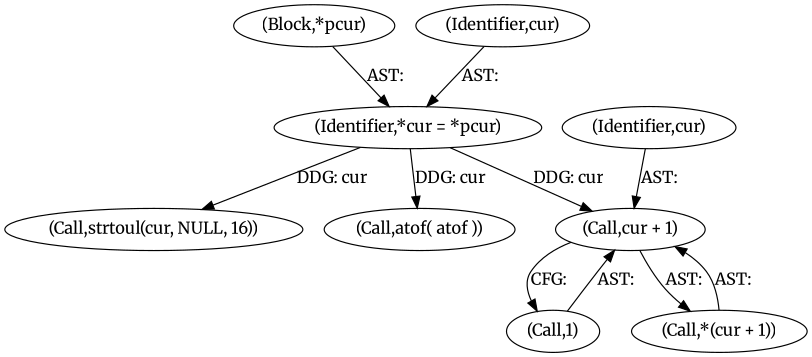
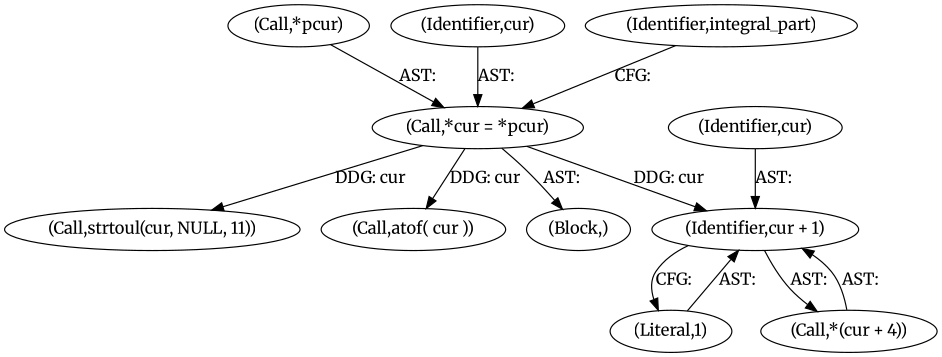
node "(Block,*pcur)": label "(Block,*pcur)" -> "(Call,*pcur)"
node "(Identifier,integral_part)": added
node "(Identifier,*cur = *pcur)": label "(Identifier,*cur = *pcur)" -> "(Call,*cur = *pcur)"
node "(Call,strtoul(cur, NULL, 16))": label "(Call,strtoul(cur, NULL, 16))" -> "(Call,strtoul(cur, NULL, 11))"
node "(Call,atof( atof ))": label "(Call,atof( atof ))" -> "(Call,atof( cur ))"
node "(Block,)": added
node "(Call,cur + 1)": label "(Call,cur + 1)" -> "(Identifier,cur + 1)"
node "(Call,1)": label "(Call,1)" -> "(Literal,1)"
node "(Call,*(cur + 1))": label "(Call,*(cur + 1))" -> "(Call,*(cur + 4))"
